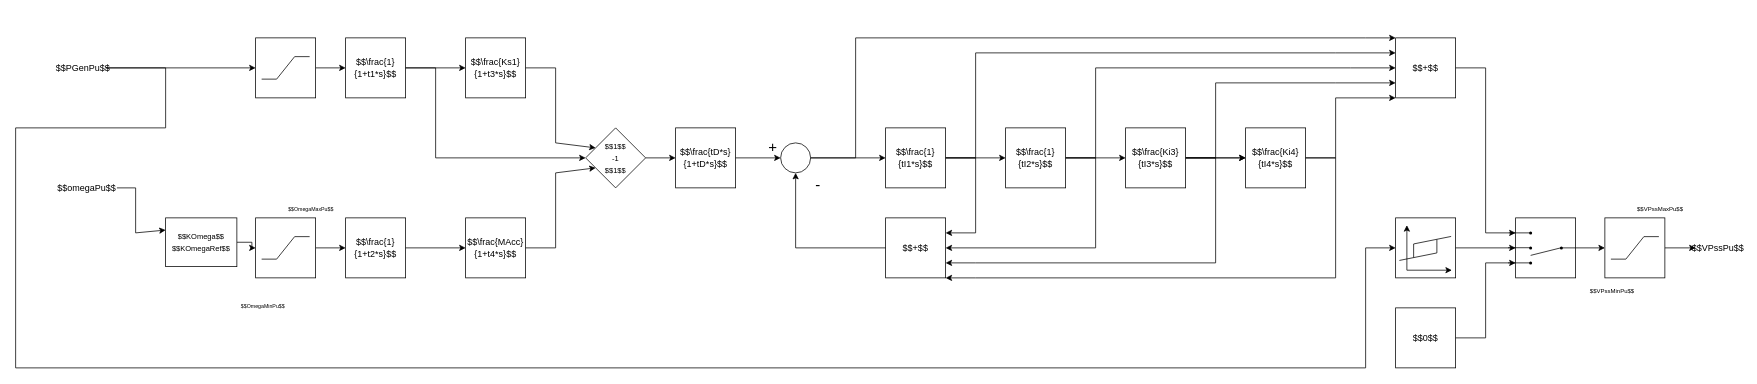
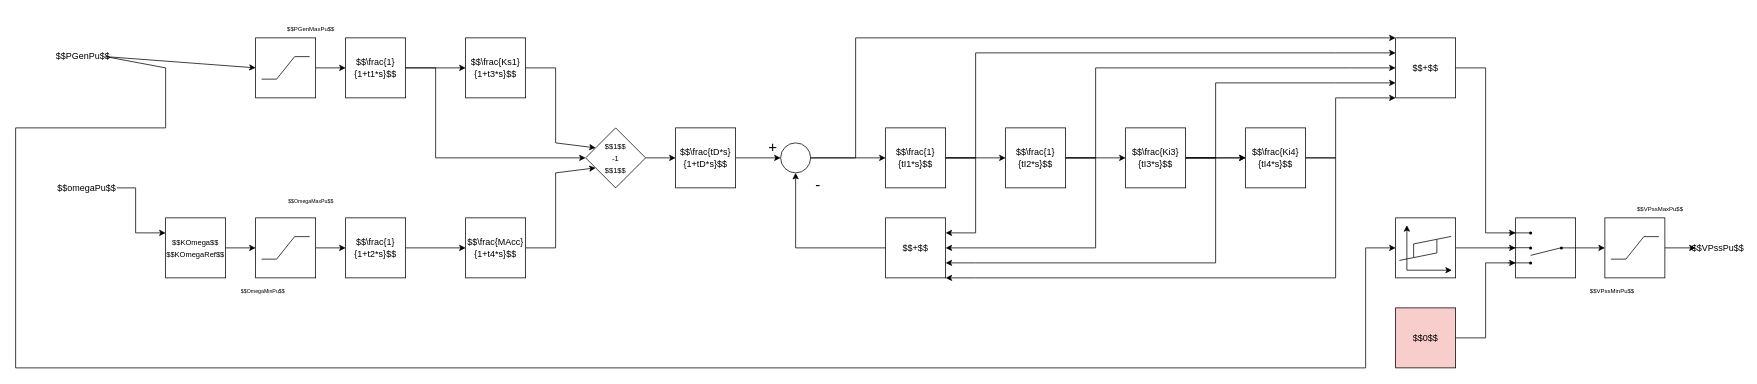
node "$$PGenMaxPu$$": added
node "$$PGenPu$$": moved (83, 68) -> (83, 57)
node "$$OmegaMaxPu$$": moved (311, 207) -> (311, 199)
node "$$KOmega$$ $$KOmegaRef$$": size 71x49 -> 60x60
node "$$OmegaMinPu$$": moved (263, 304) -> (263, 289)
node "$$0$$": fillcolor #ffffff -> #f8cecc
